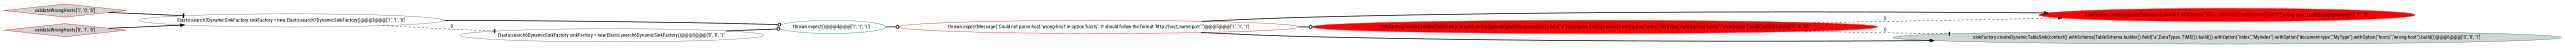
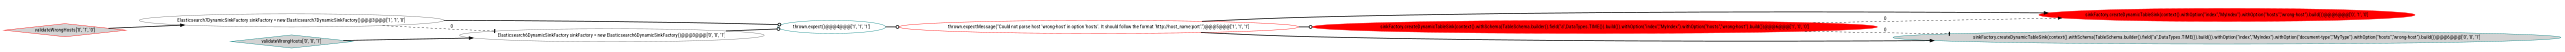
node "validateWrongHosts['1', '0', '0']": removed
node "validateWrongHosts['0', '0', '1']": added
